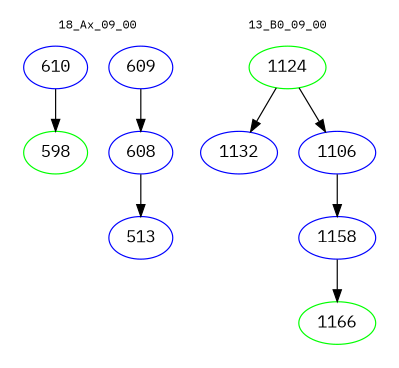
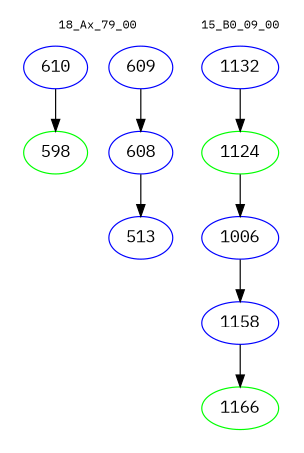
cluster "18_Ax_09_00": label "18_Ax_09_00" -> "18_Ax_79_00"
cluster "13_B0_09_00": label "13_B0_09_00" -> "15_B0_09_00"
edge "1124" -> "1132": reversed
node "1106": label "1106" -> "1006"
